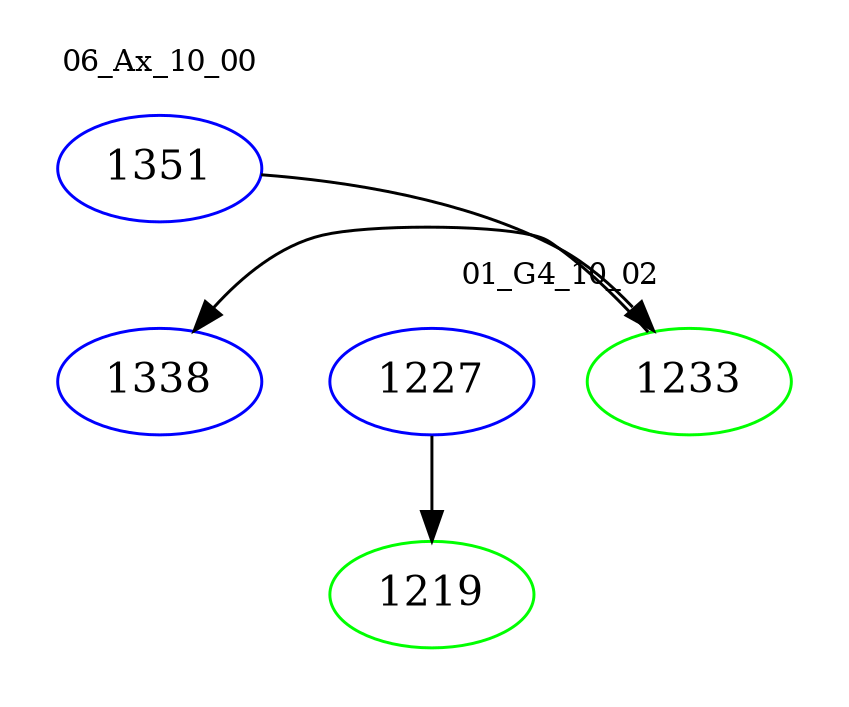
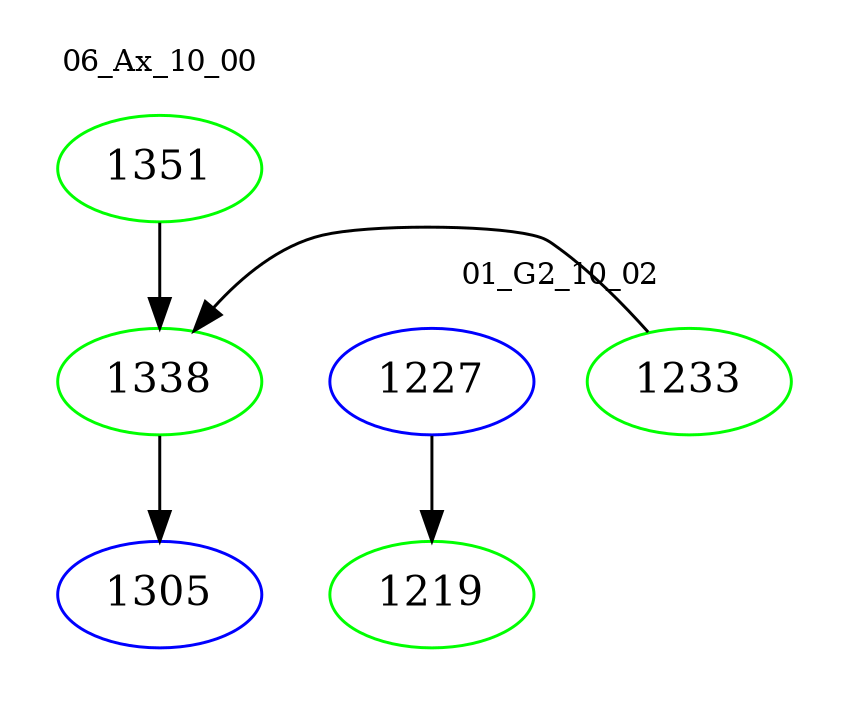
node "1351": color blue -> green
edge "1351" -> "1233": now "1351" -> "1338"
cluster "01_G4_10_02": label "01_G4_10_02" -> "01_G2_10_02"
node "1338": color blue -> green
node "1305": added
